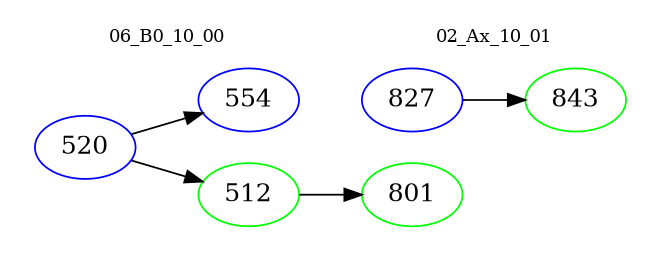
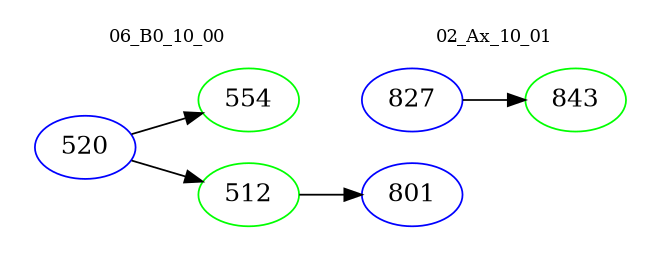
node "554": color blue -> green
node "801": color green -> blue
